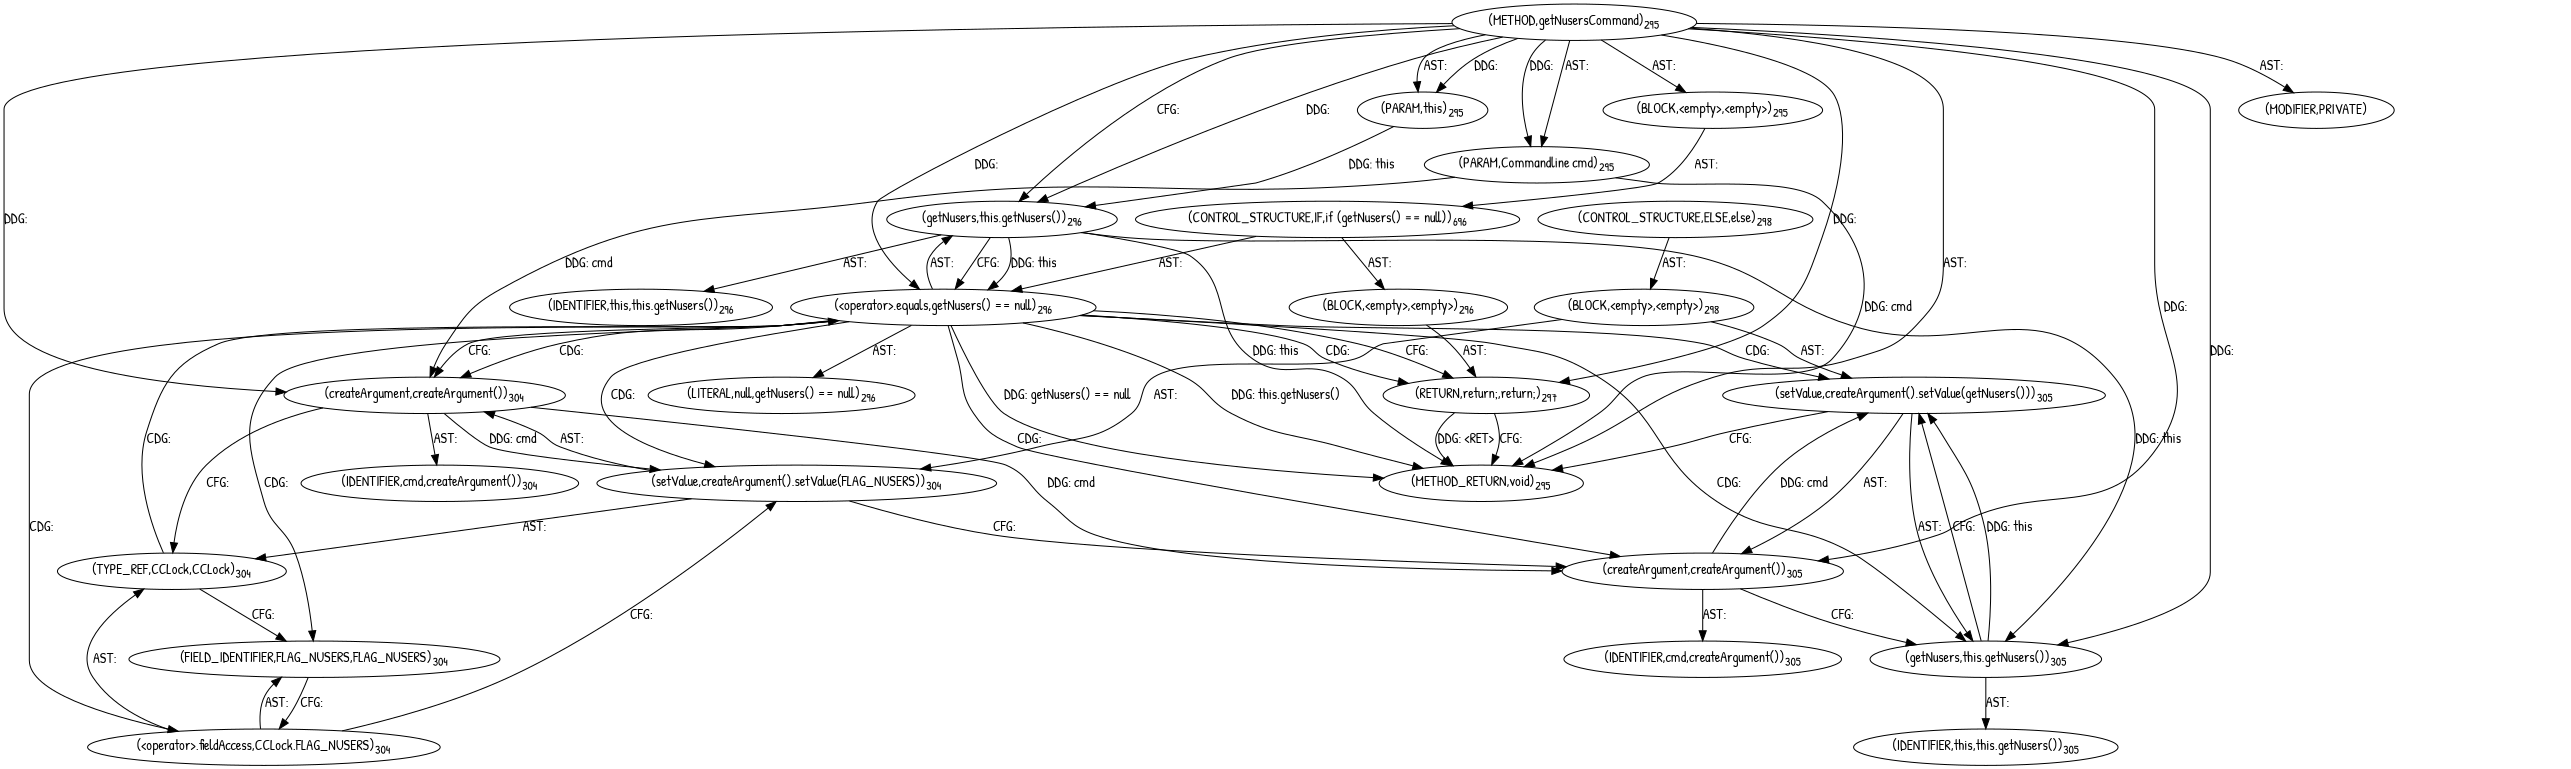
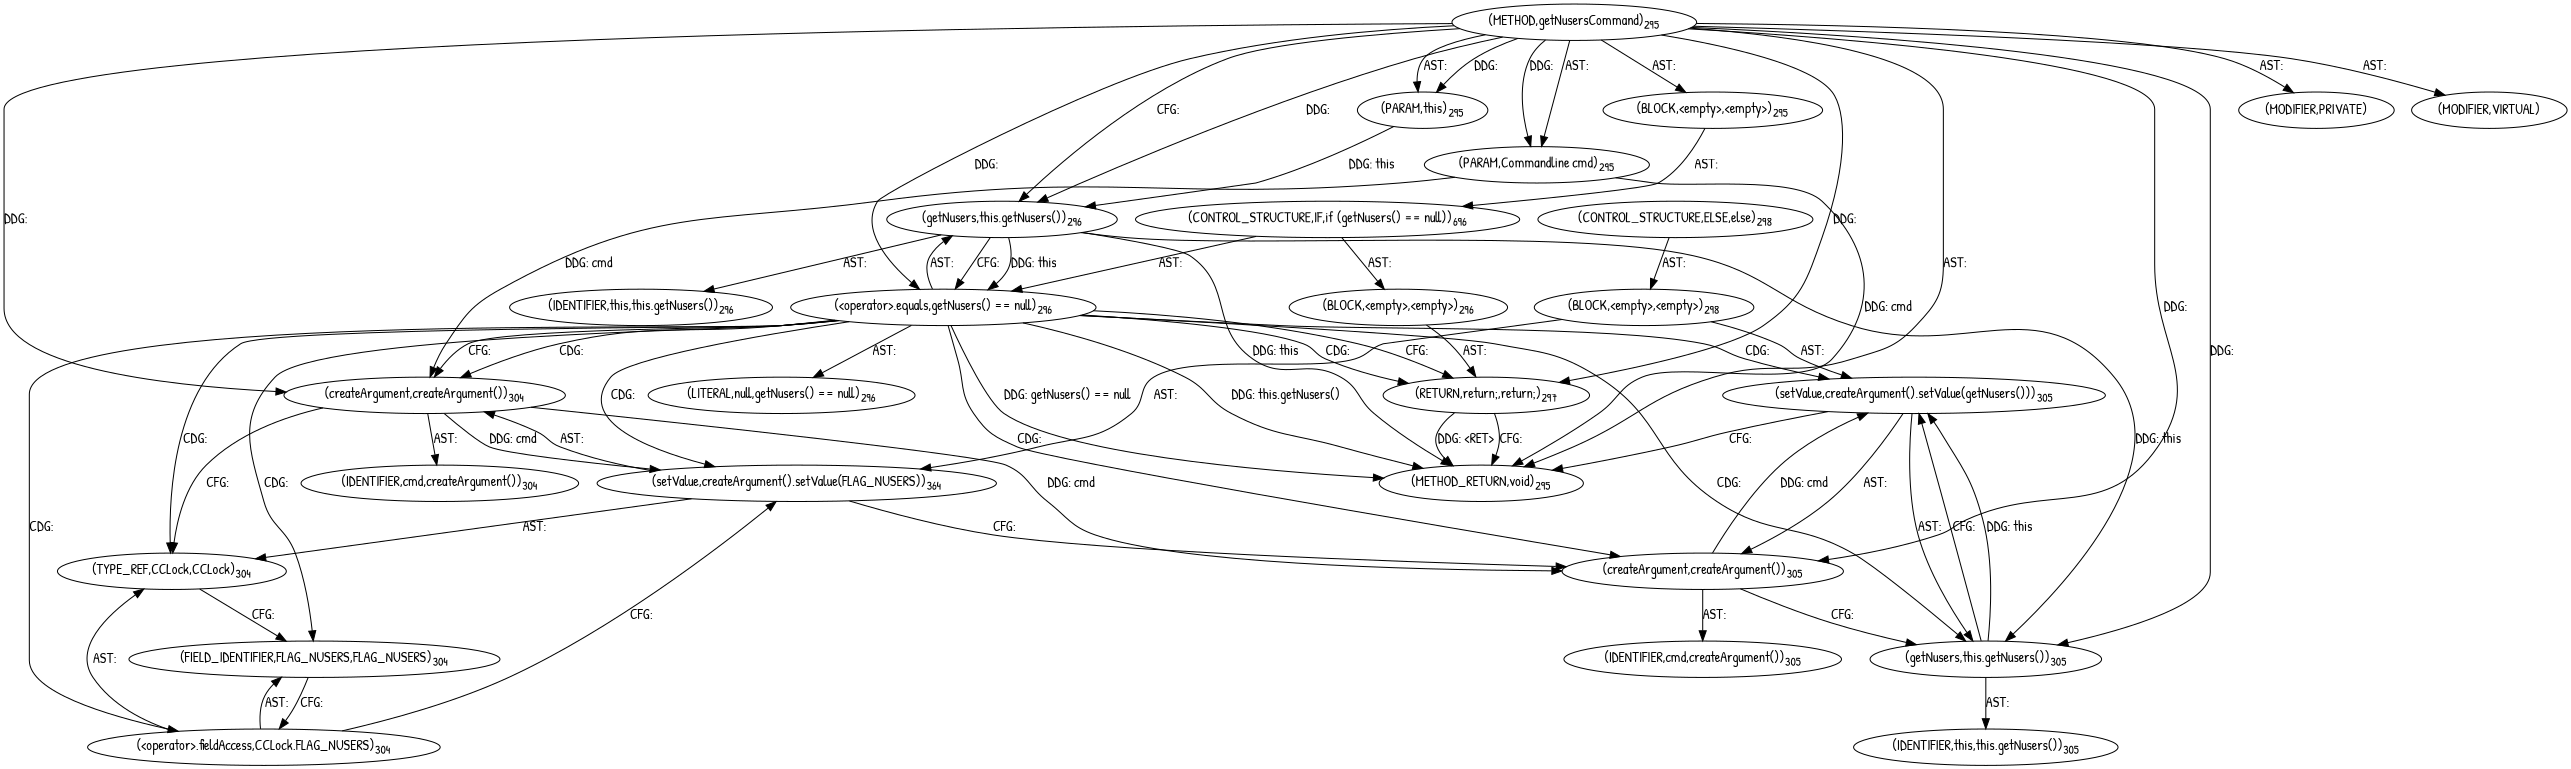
node "(MODIFIER,VIRTUAL)": added
edge "(TYPE_REF,CCLock,CCLock)" -> "(<operator>.equals,getNusers() == null)": reversed
node "(setValue,createArgument().setValue(FLAG_NUSERS))": text "304" -> "364"
